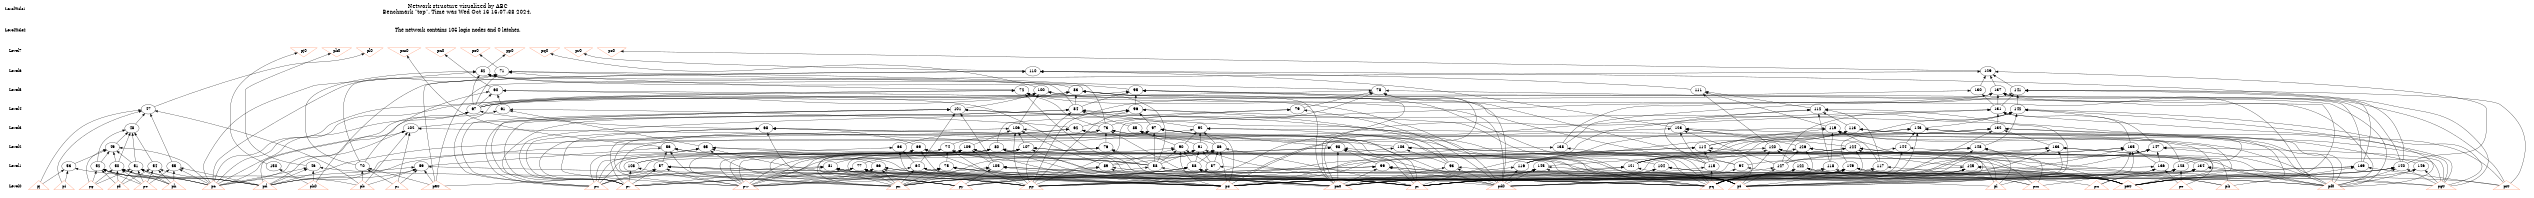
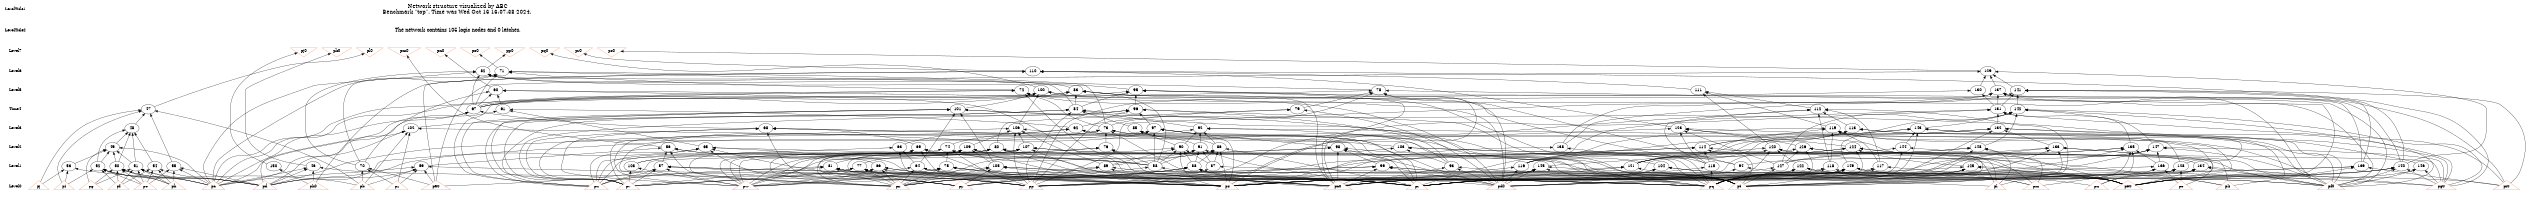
node "Level4": label "Level4" -> "Time4"
edge "pg" -> "52": now "pi" -> "52"
